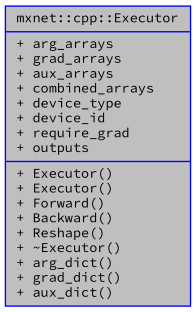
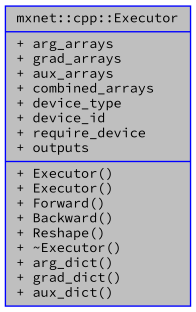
node "mxnet::cpp::Executor": text "+ require_grad" -> "+ require_device"
